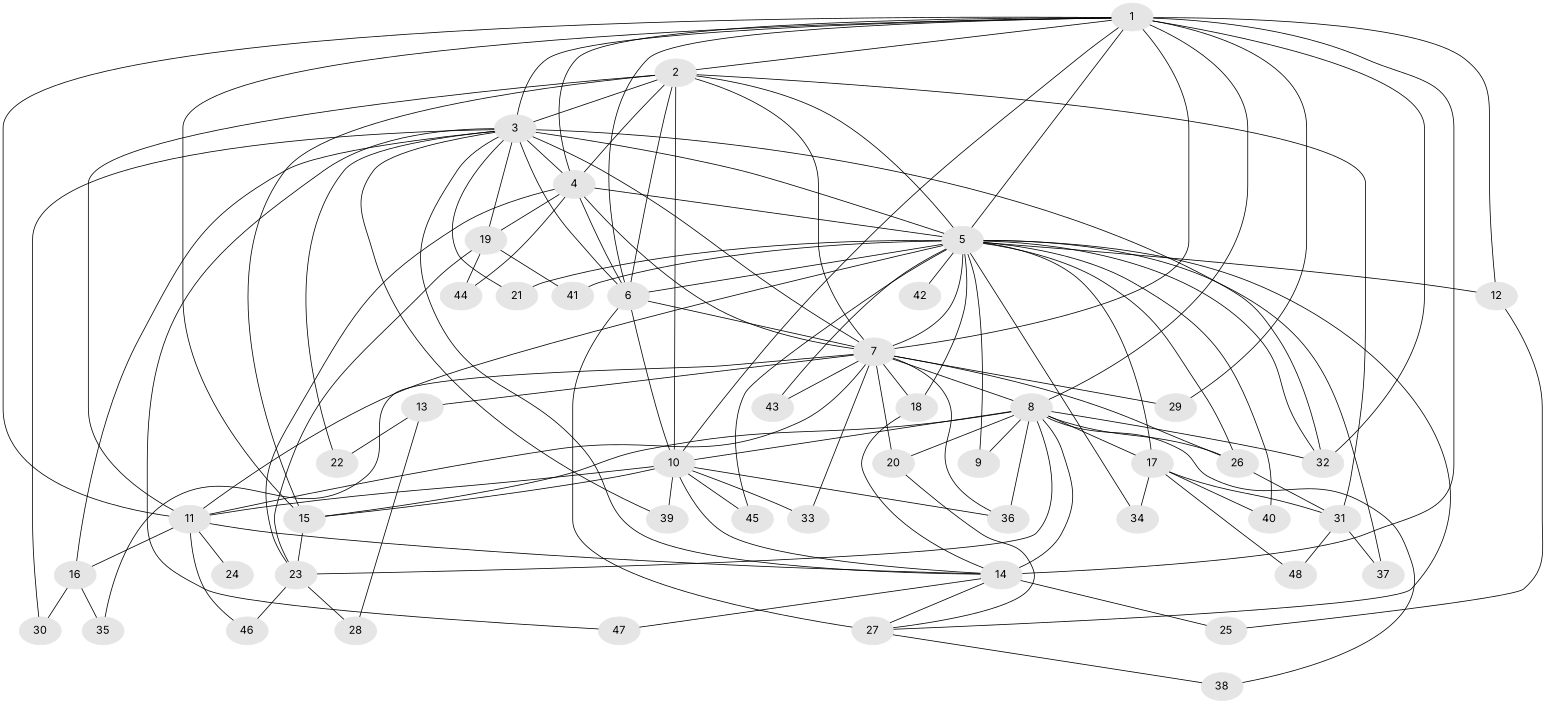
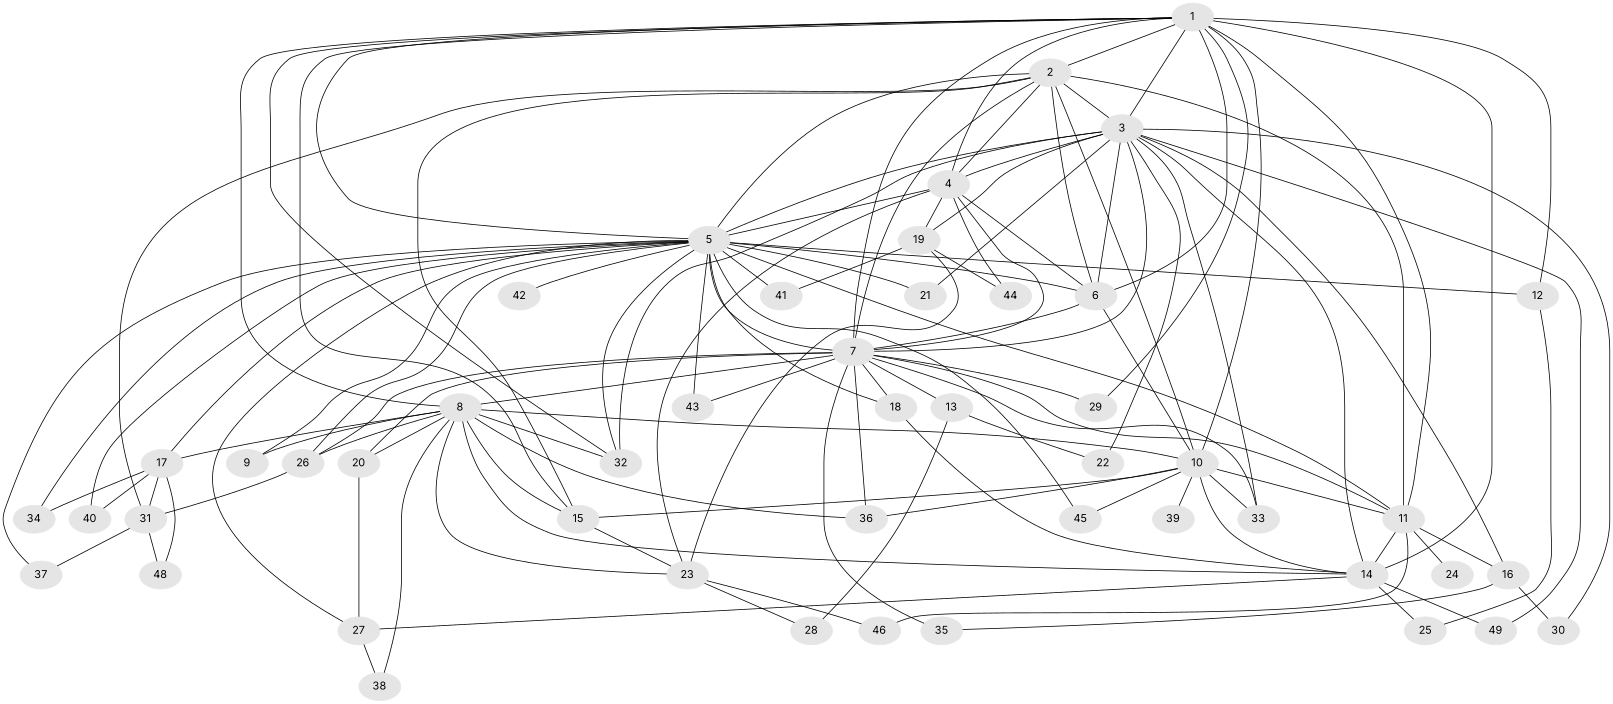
edge "3" -- "39": now "3" -- "33"
edge "6" -- "27": removed
node "47": label "47" -> "49"
